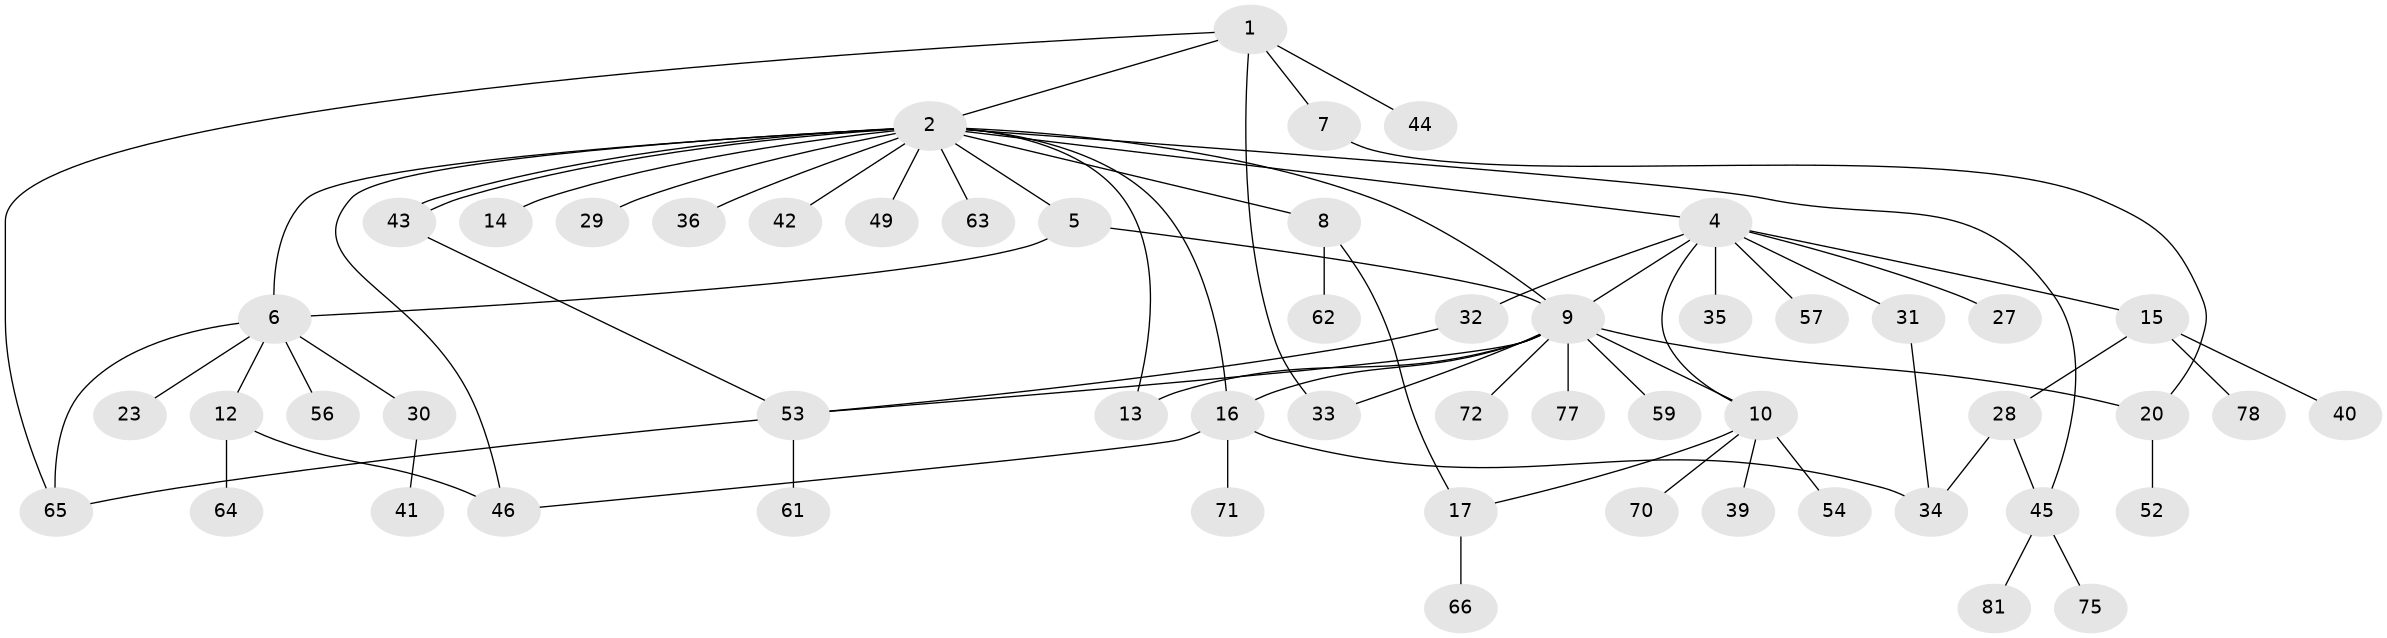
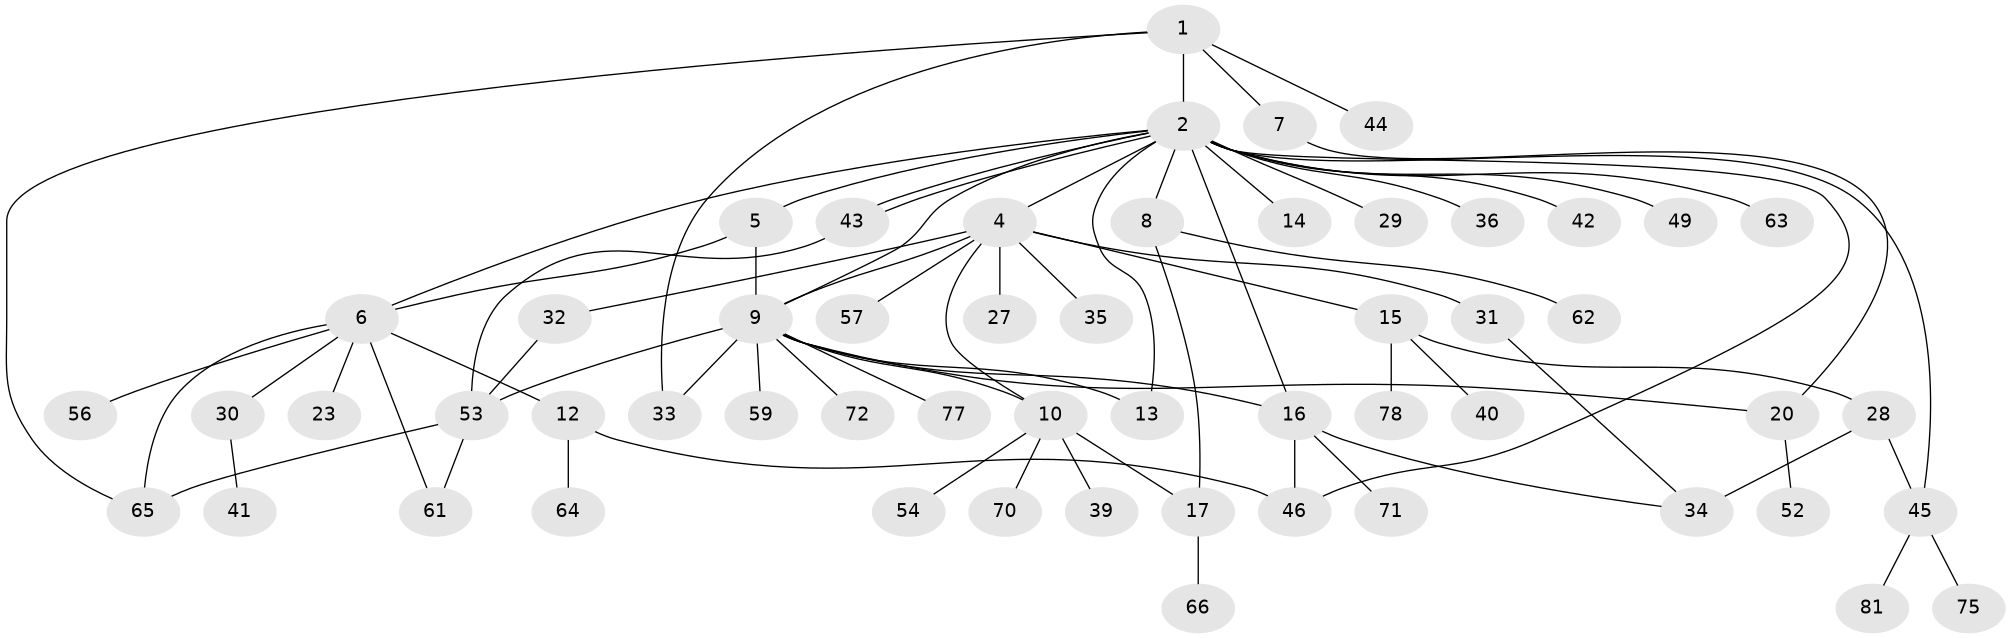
edge "6" -- "61": added
